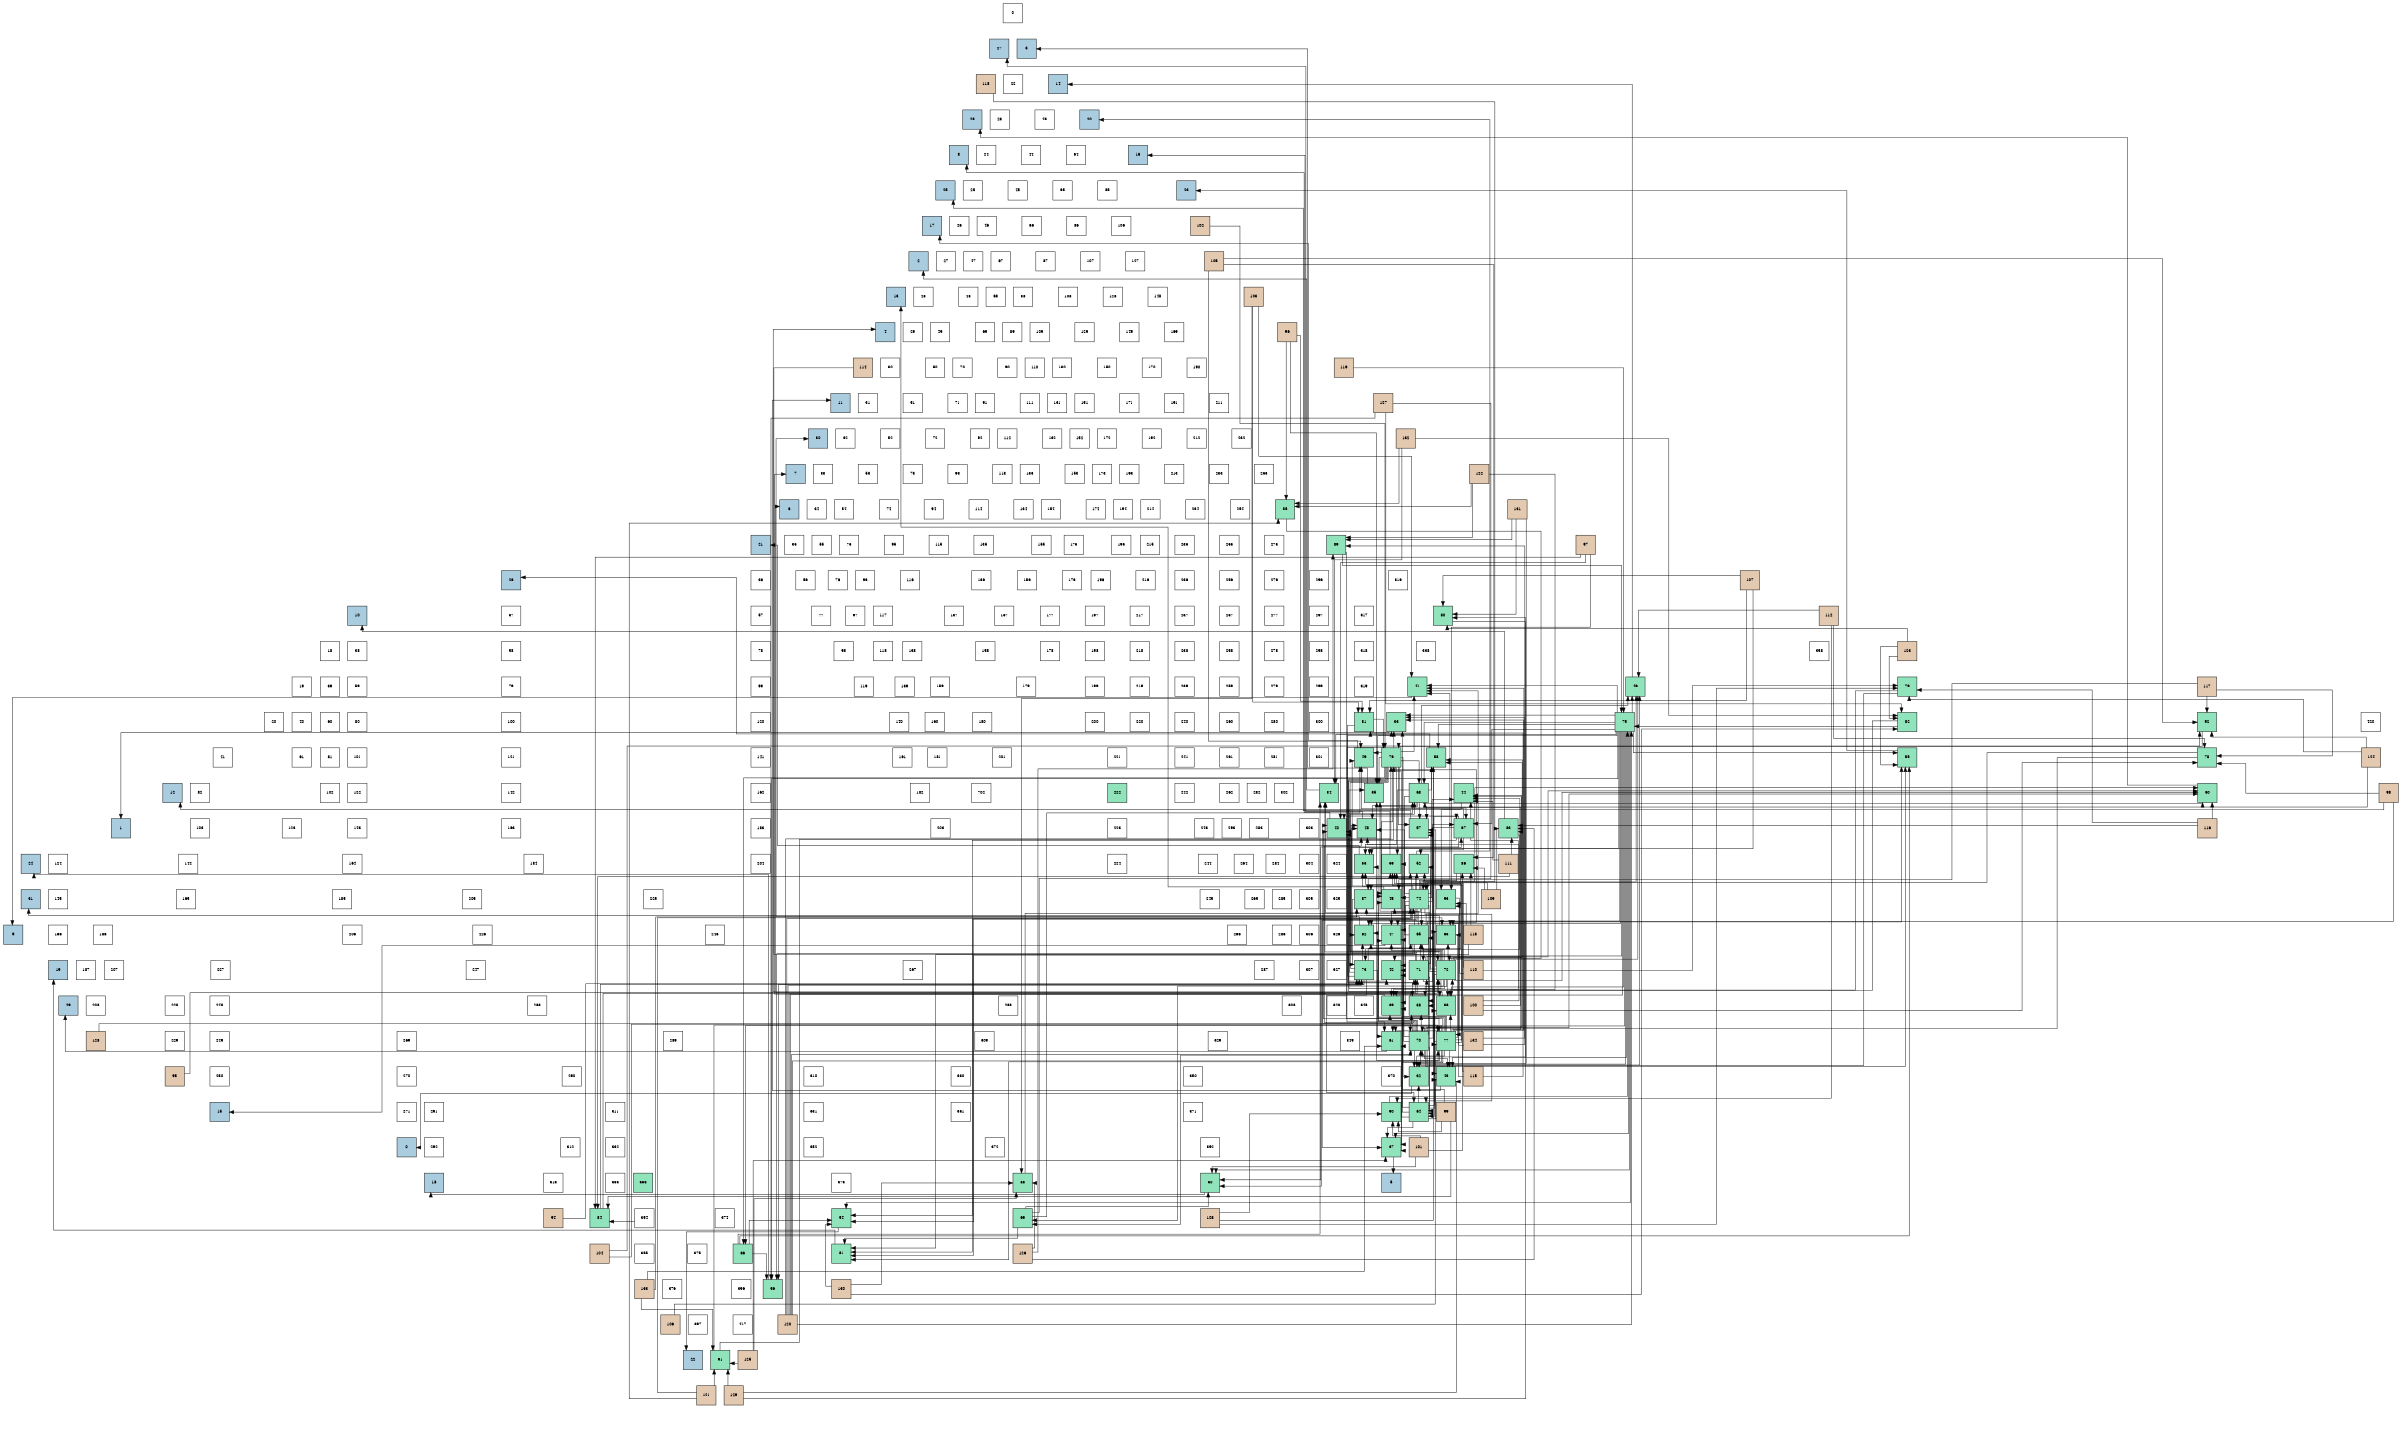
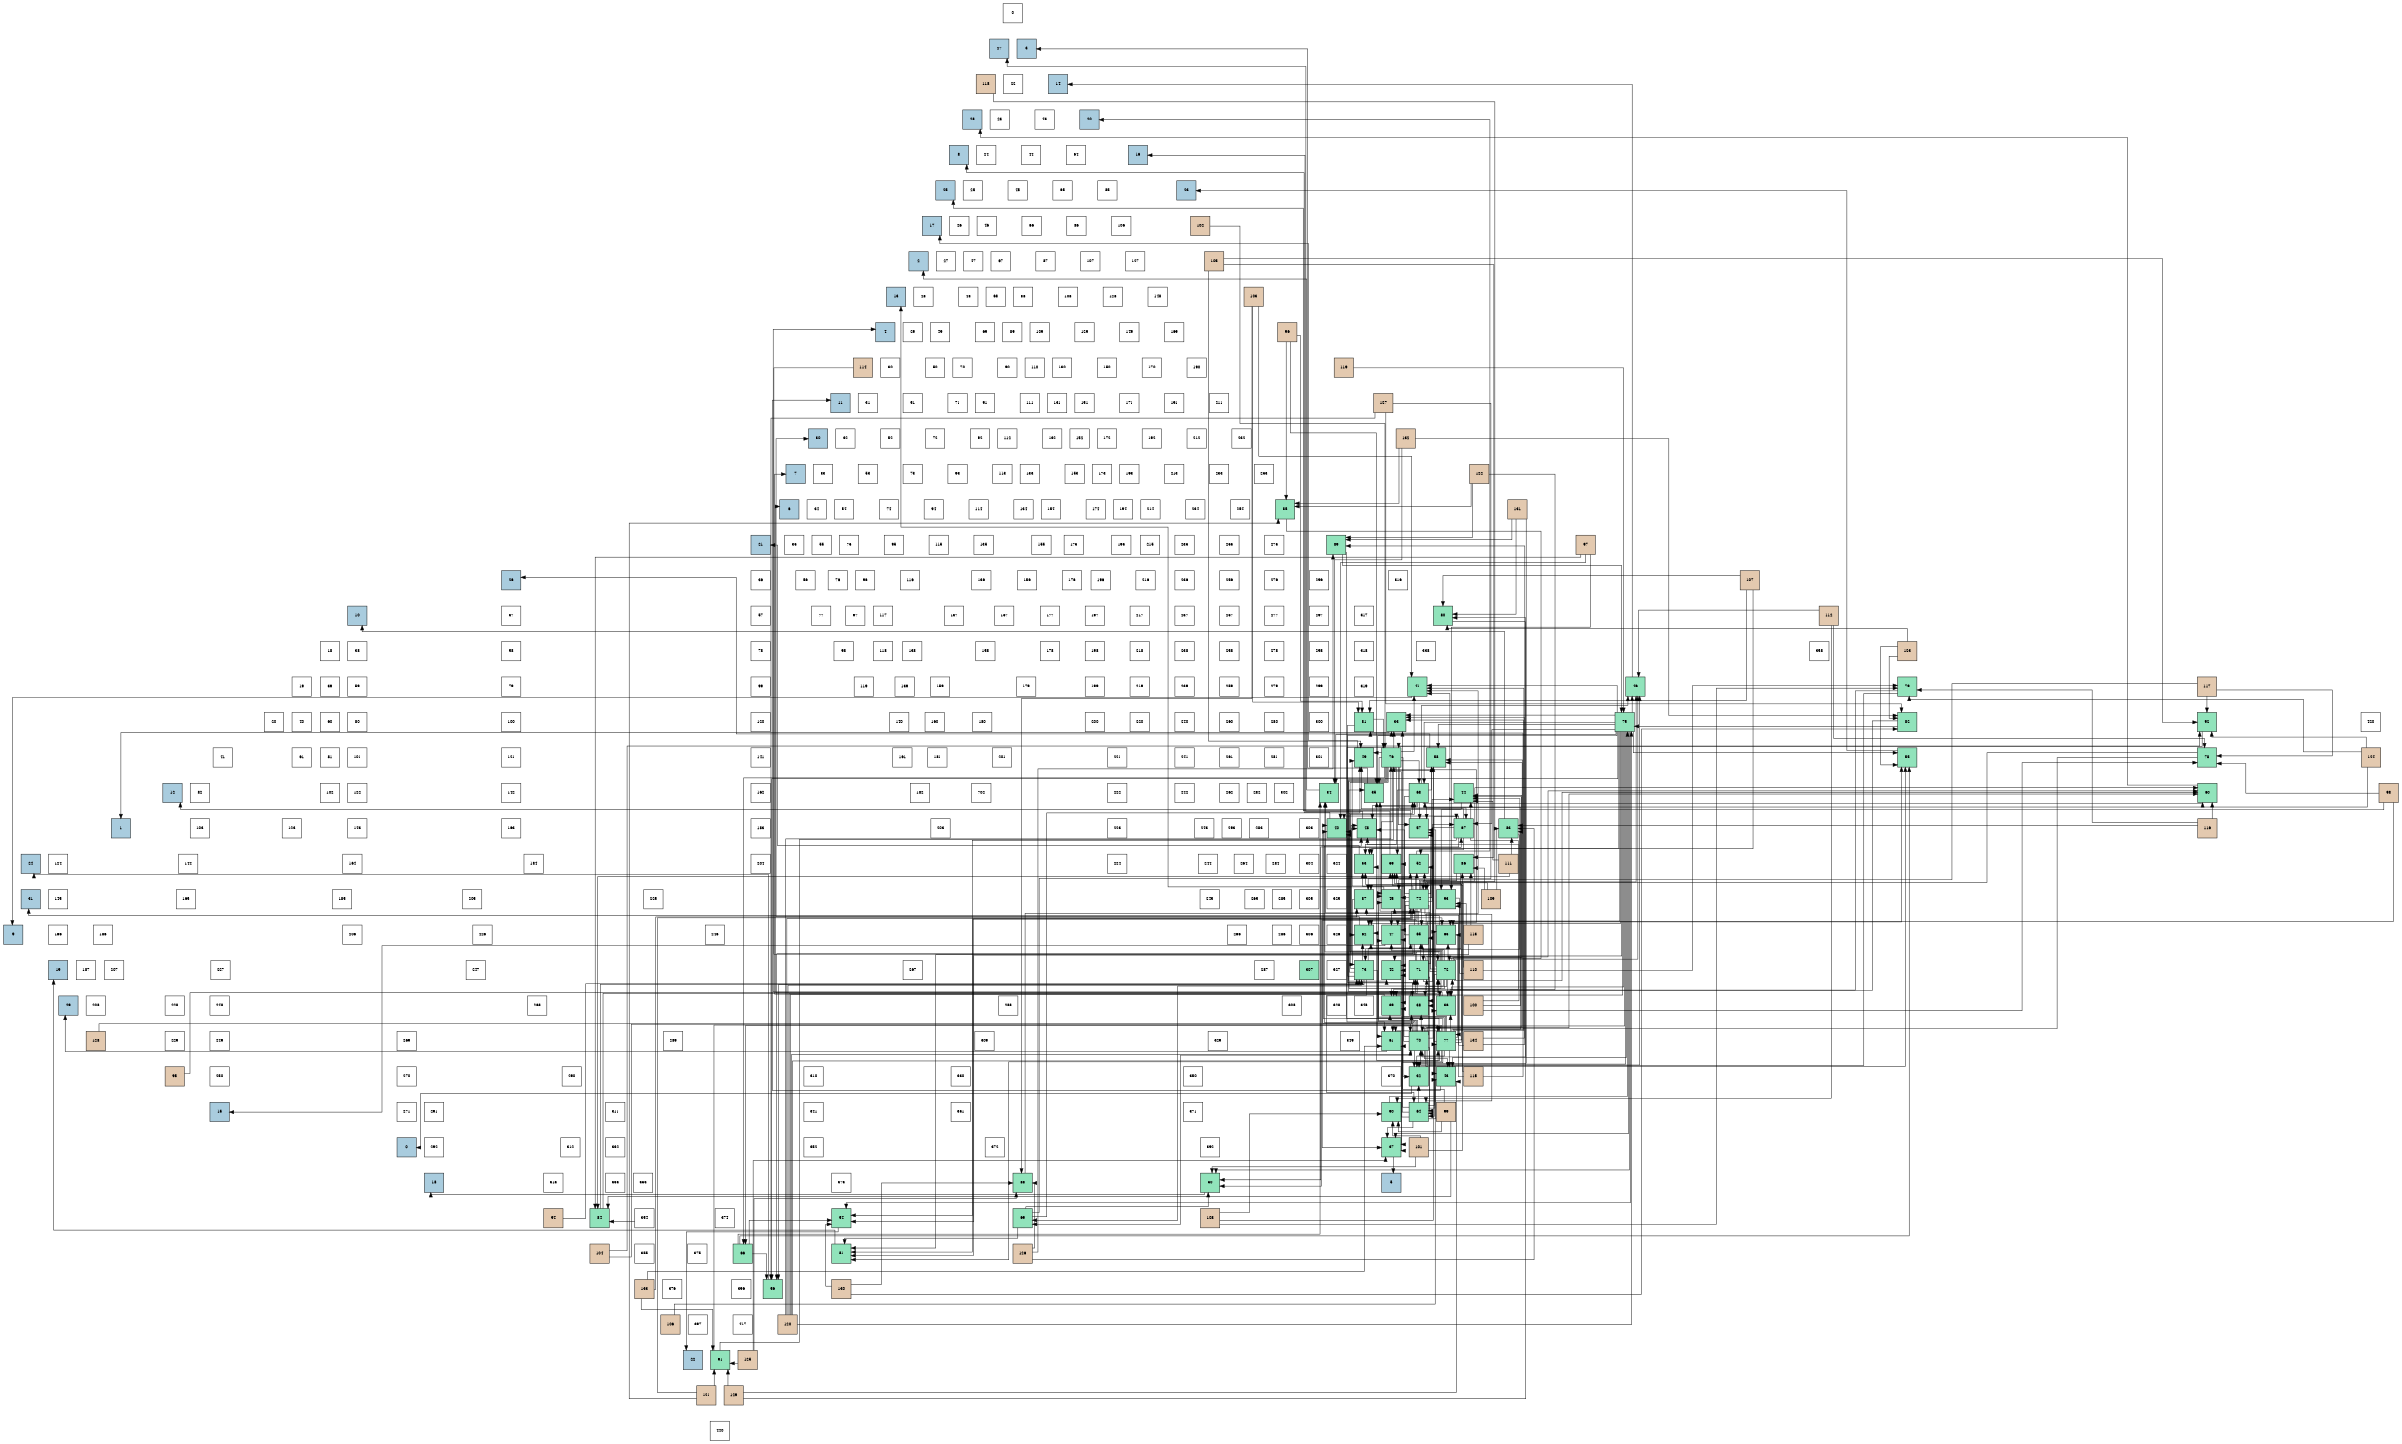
node "222": fillcolor #91e3bb -> #ffffff
node "307": fillcolor #ffffff -> #91e3bb
node "331": label "331" -> "341"
node "353": fillcolor #91e3bb -> #ffffff
node "440": added
